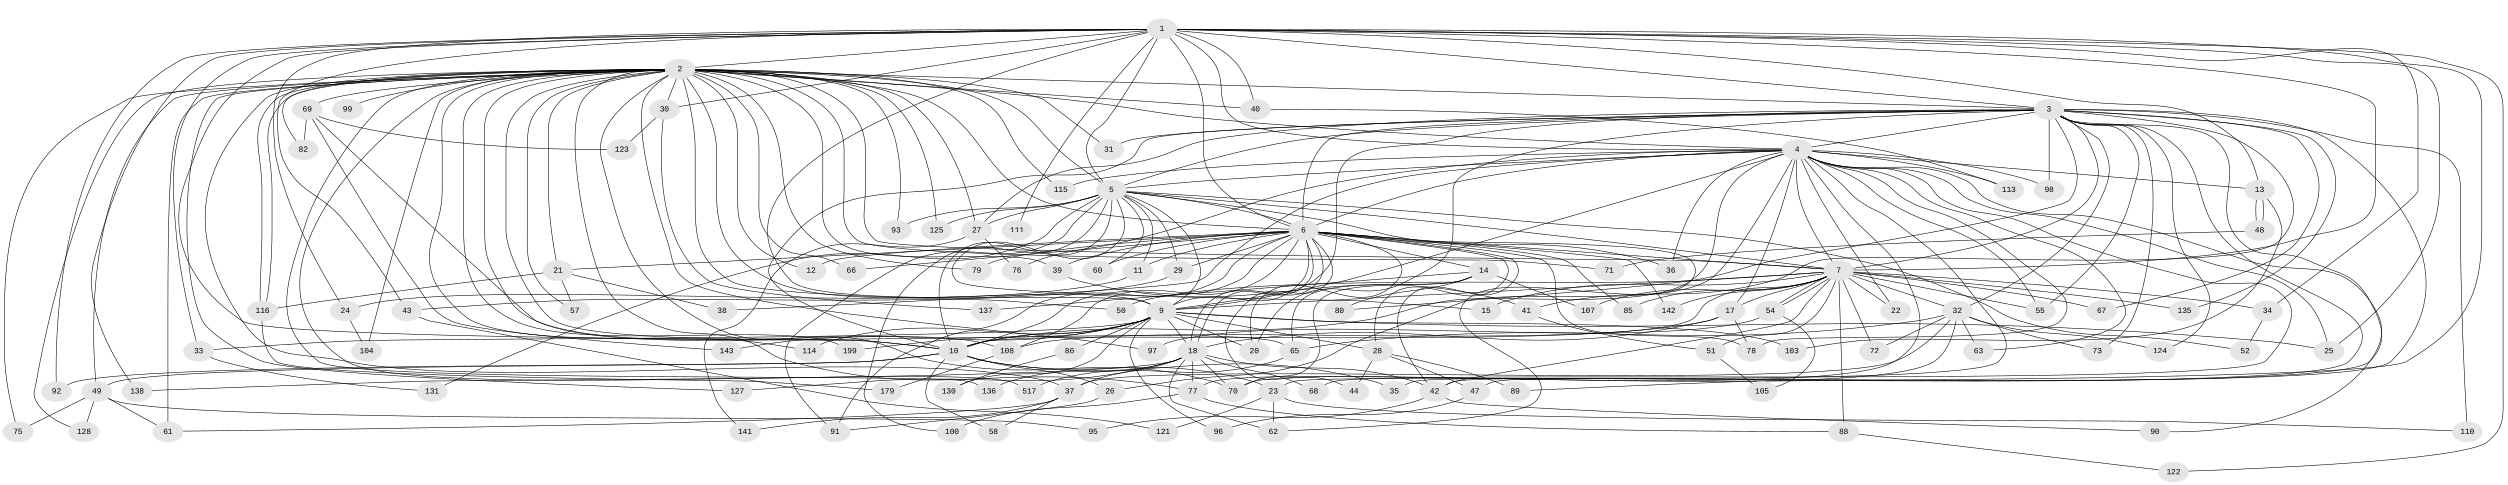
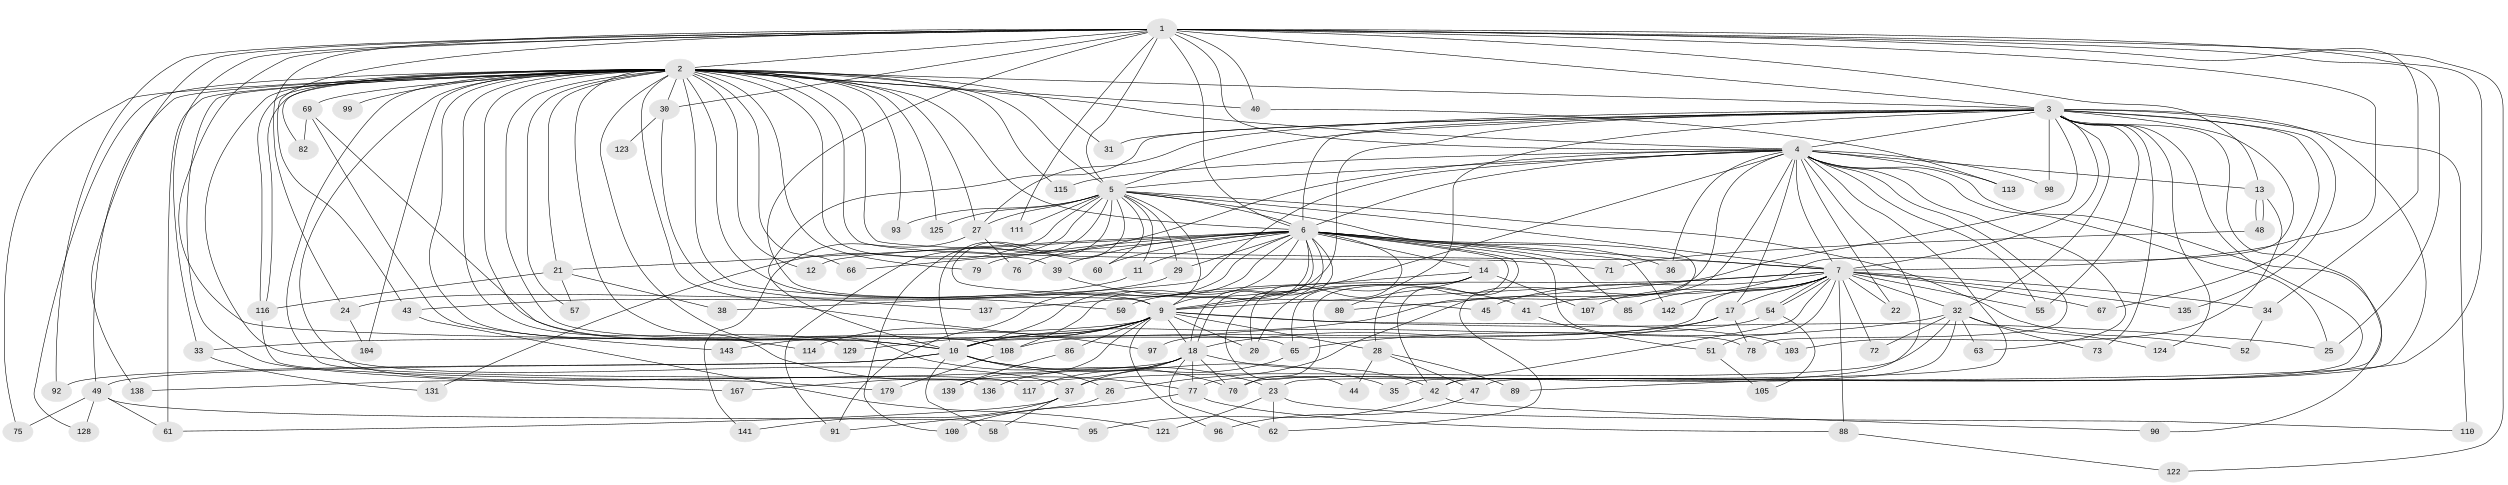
edge "69" -- "123": removed
edge "5" -- "111": added
node "15": label "15" -> "45"
node "199": label "199" -> "129"
node "127": label "127" -> "167"
node "130": label "130" -> "139"
node "517": label "517" -> "117"
node "68": removed
